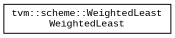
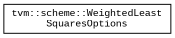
node "tvm::scheme::WeightedLeast WeightedLeast": label "tvm::scheme::WeightedLeast WeightedLeast" -> "tvm::scheme::WeightedLeast SquaresOptions"
